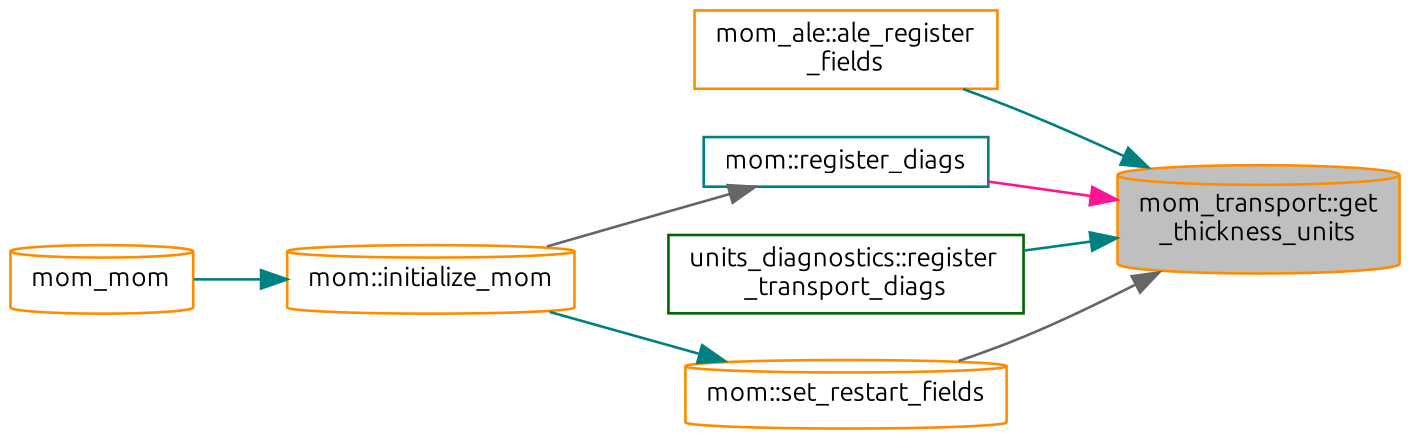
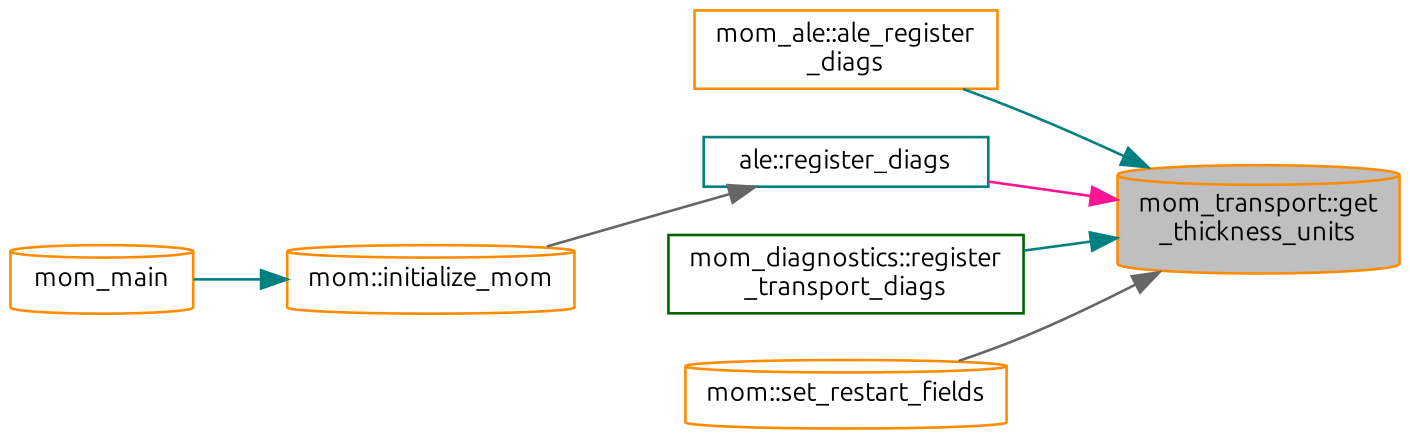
node "mom_ale::ale_register _fields": label "mom_ale::ale_register _fields" -> "mom_ale::ale_register _diags"
node "mom::register_diags": label "mom::register_diags" -> "ale::register_diags"
node "units_diagnostics::register _transport_diags": label "units_diagnostics::register _transport_diags" -> "mom_diagnostics::register _transport_diags"
node "mom_mom": label "mom_mom" -> "mom_main"
edge "mom::initialize_mom" -> "mom::set_restart_fields": removed
